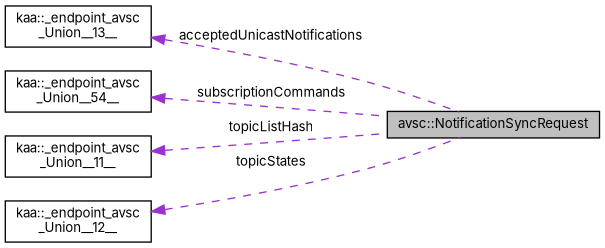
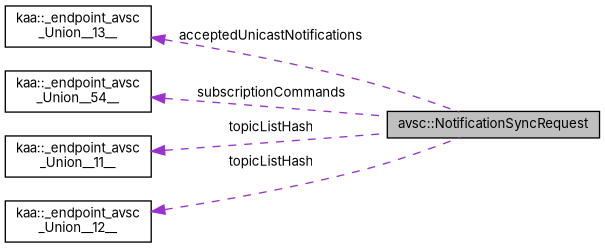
edge "avsc::NotificationSyncRequest" -> "kaa::_endpoint_avsc _Union__12__": label " topicStates" -> " topicListHash"
